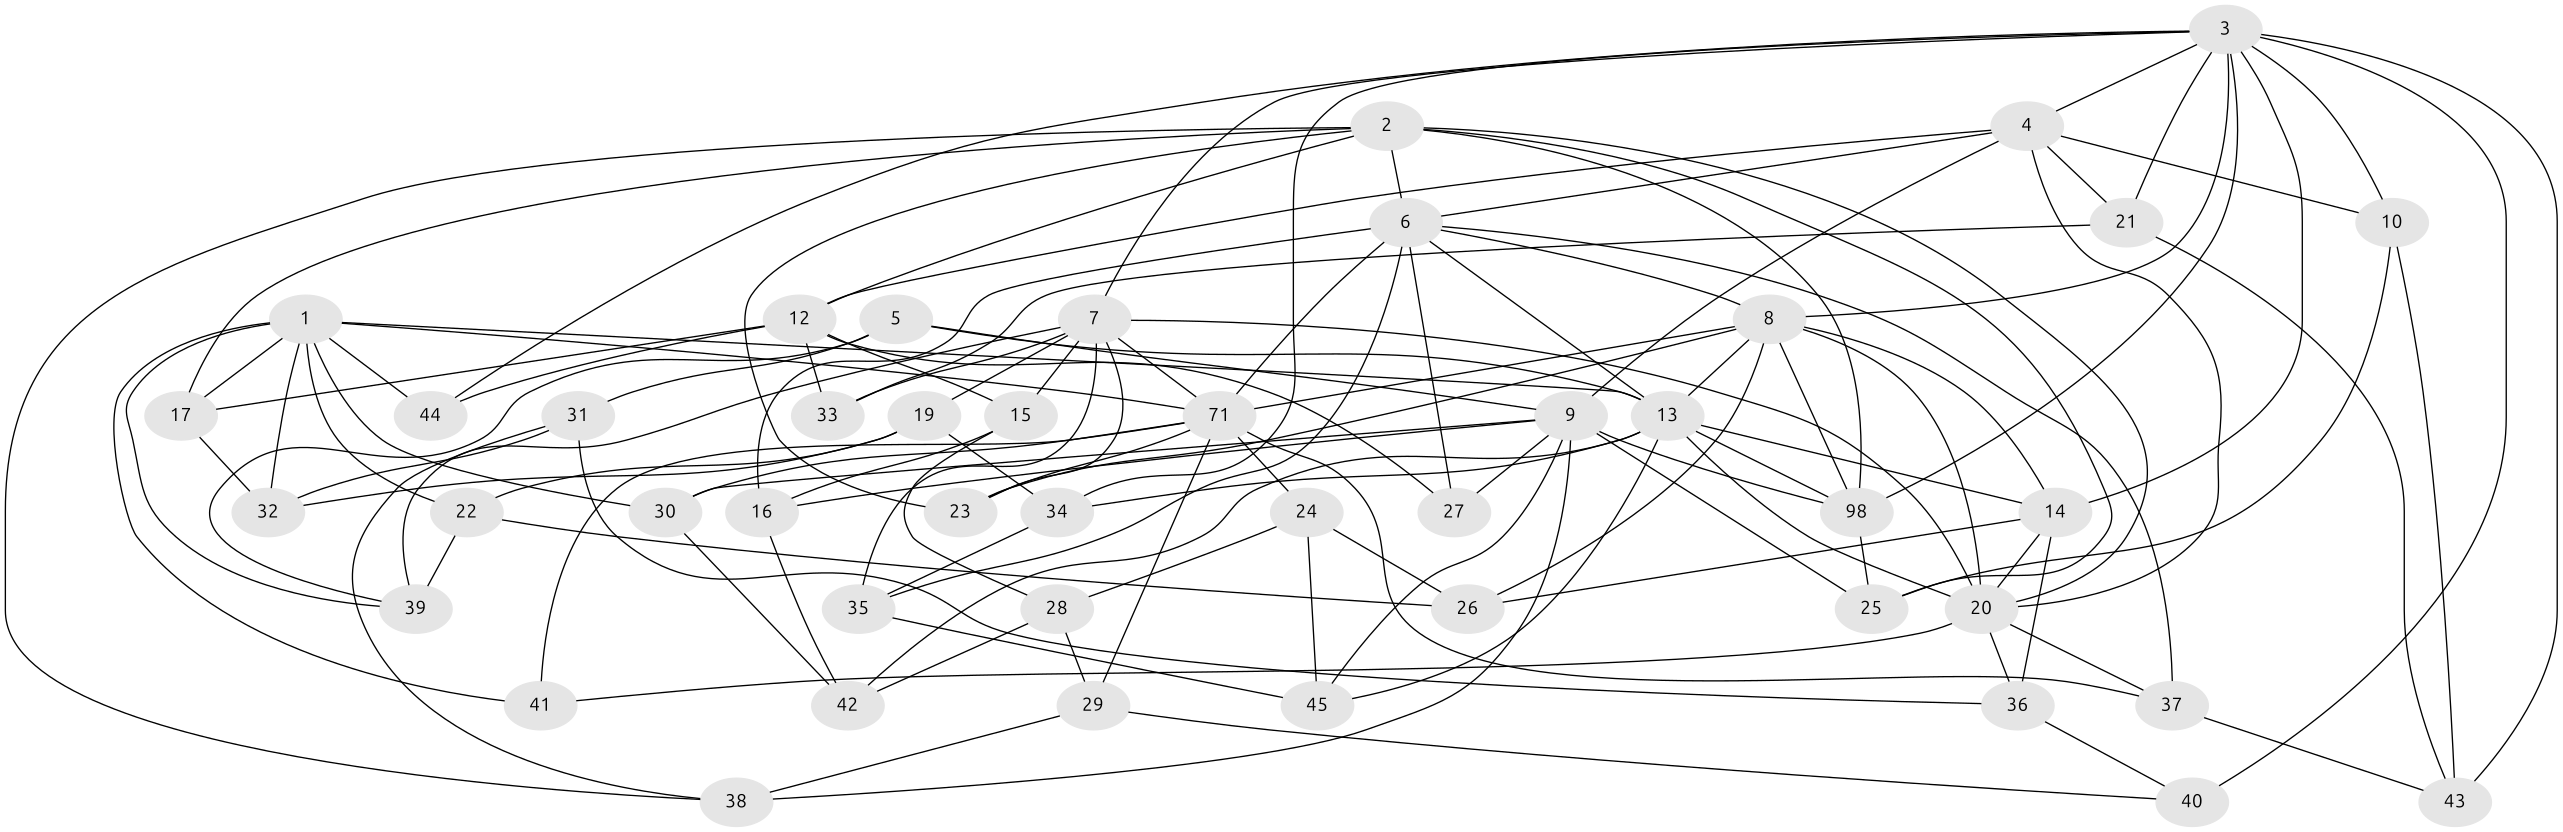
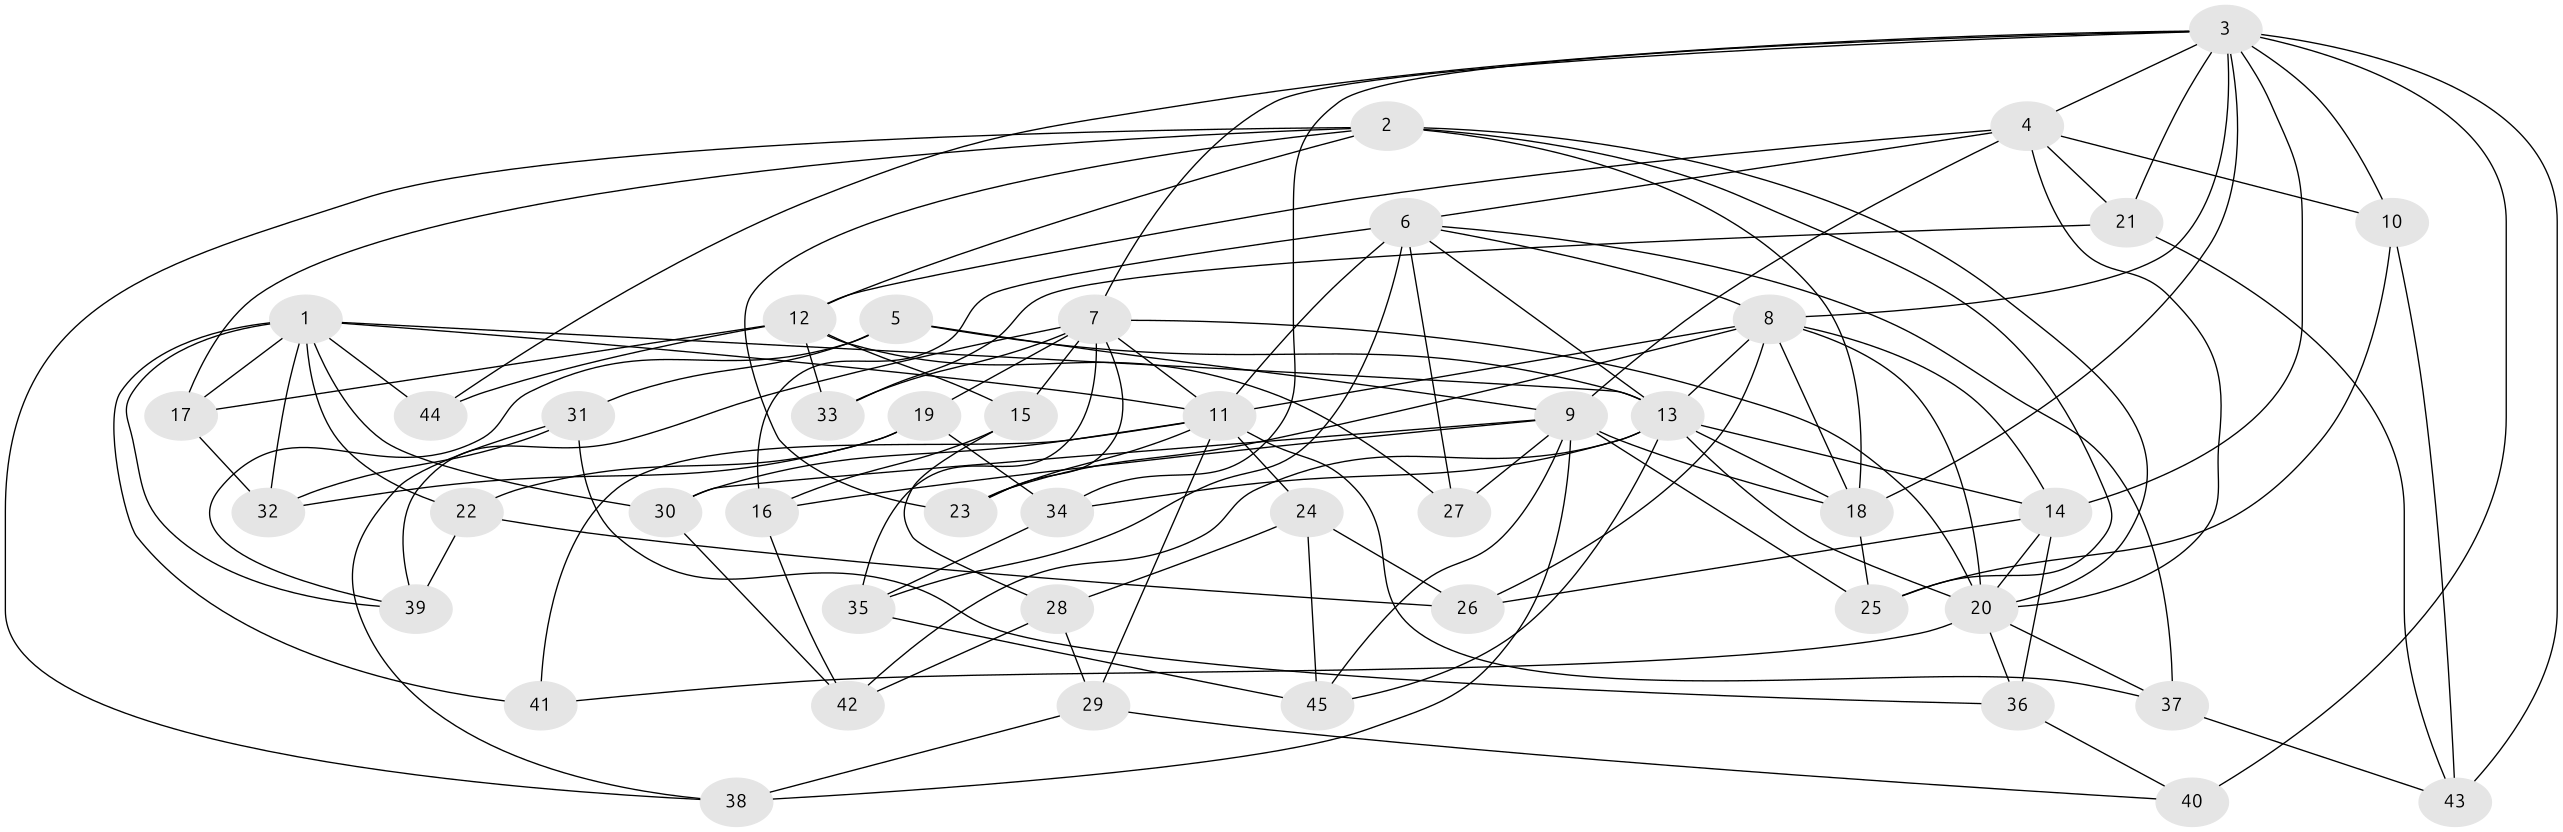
edge "2" -- "6": removed
node "71": label "71" -> "11"
node "98": label "98" -> "18"
